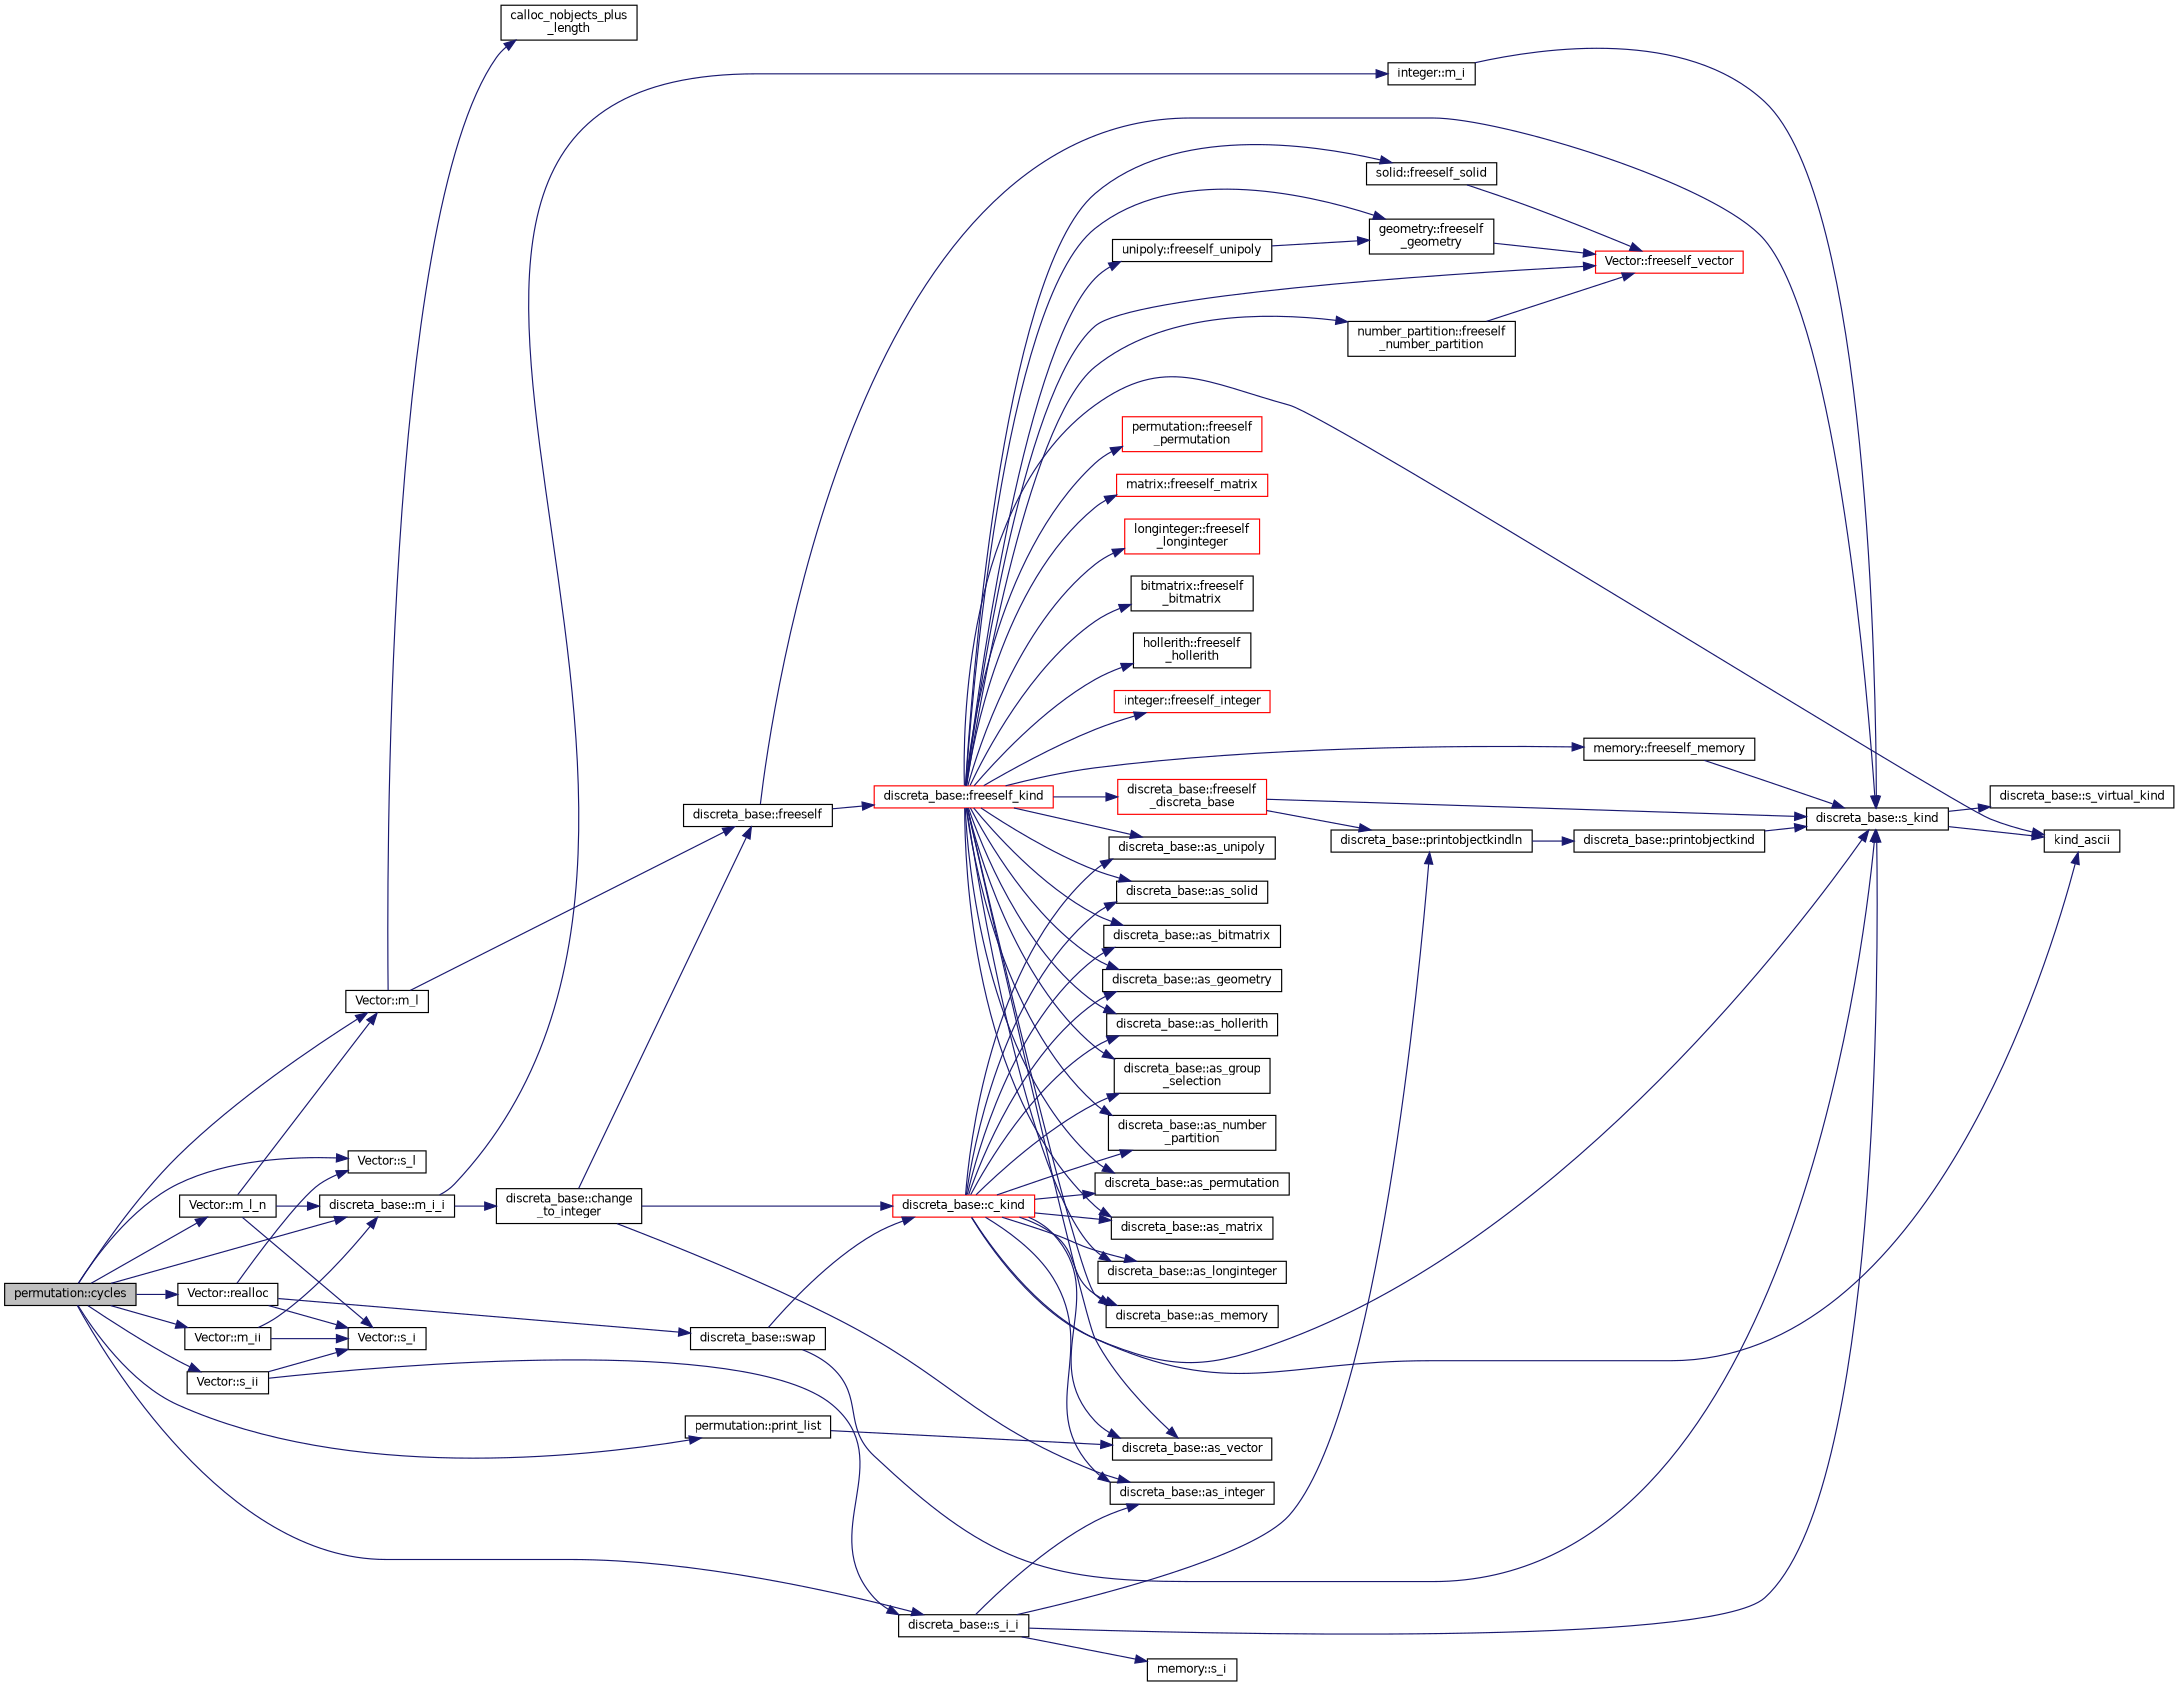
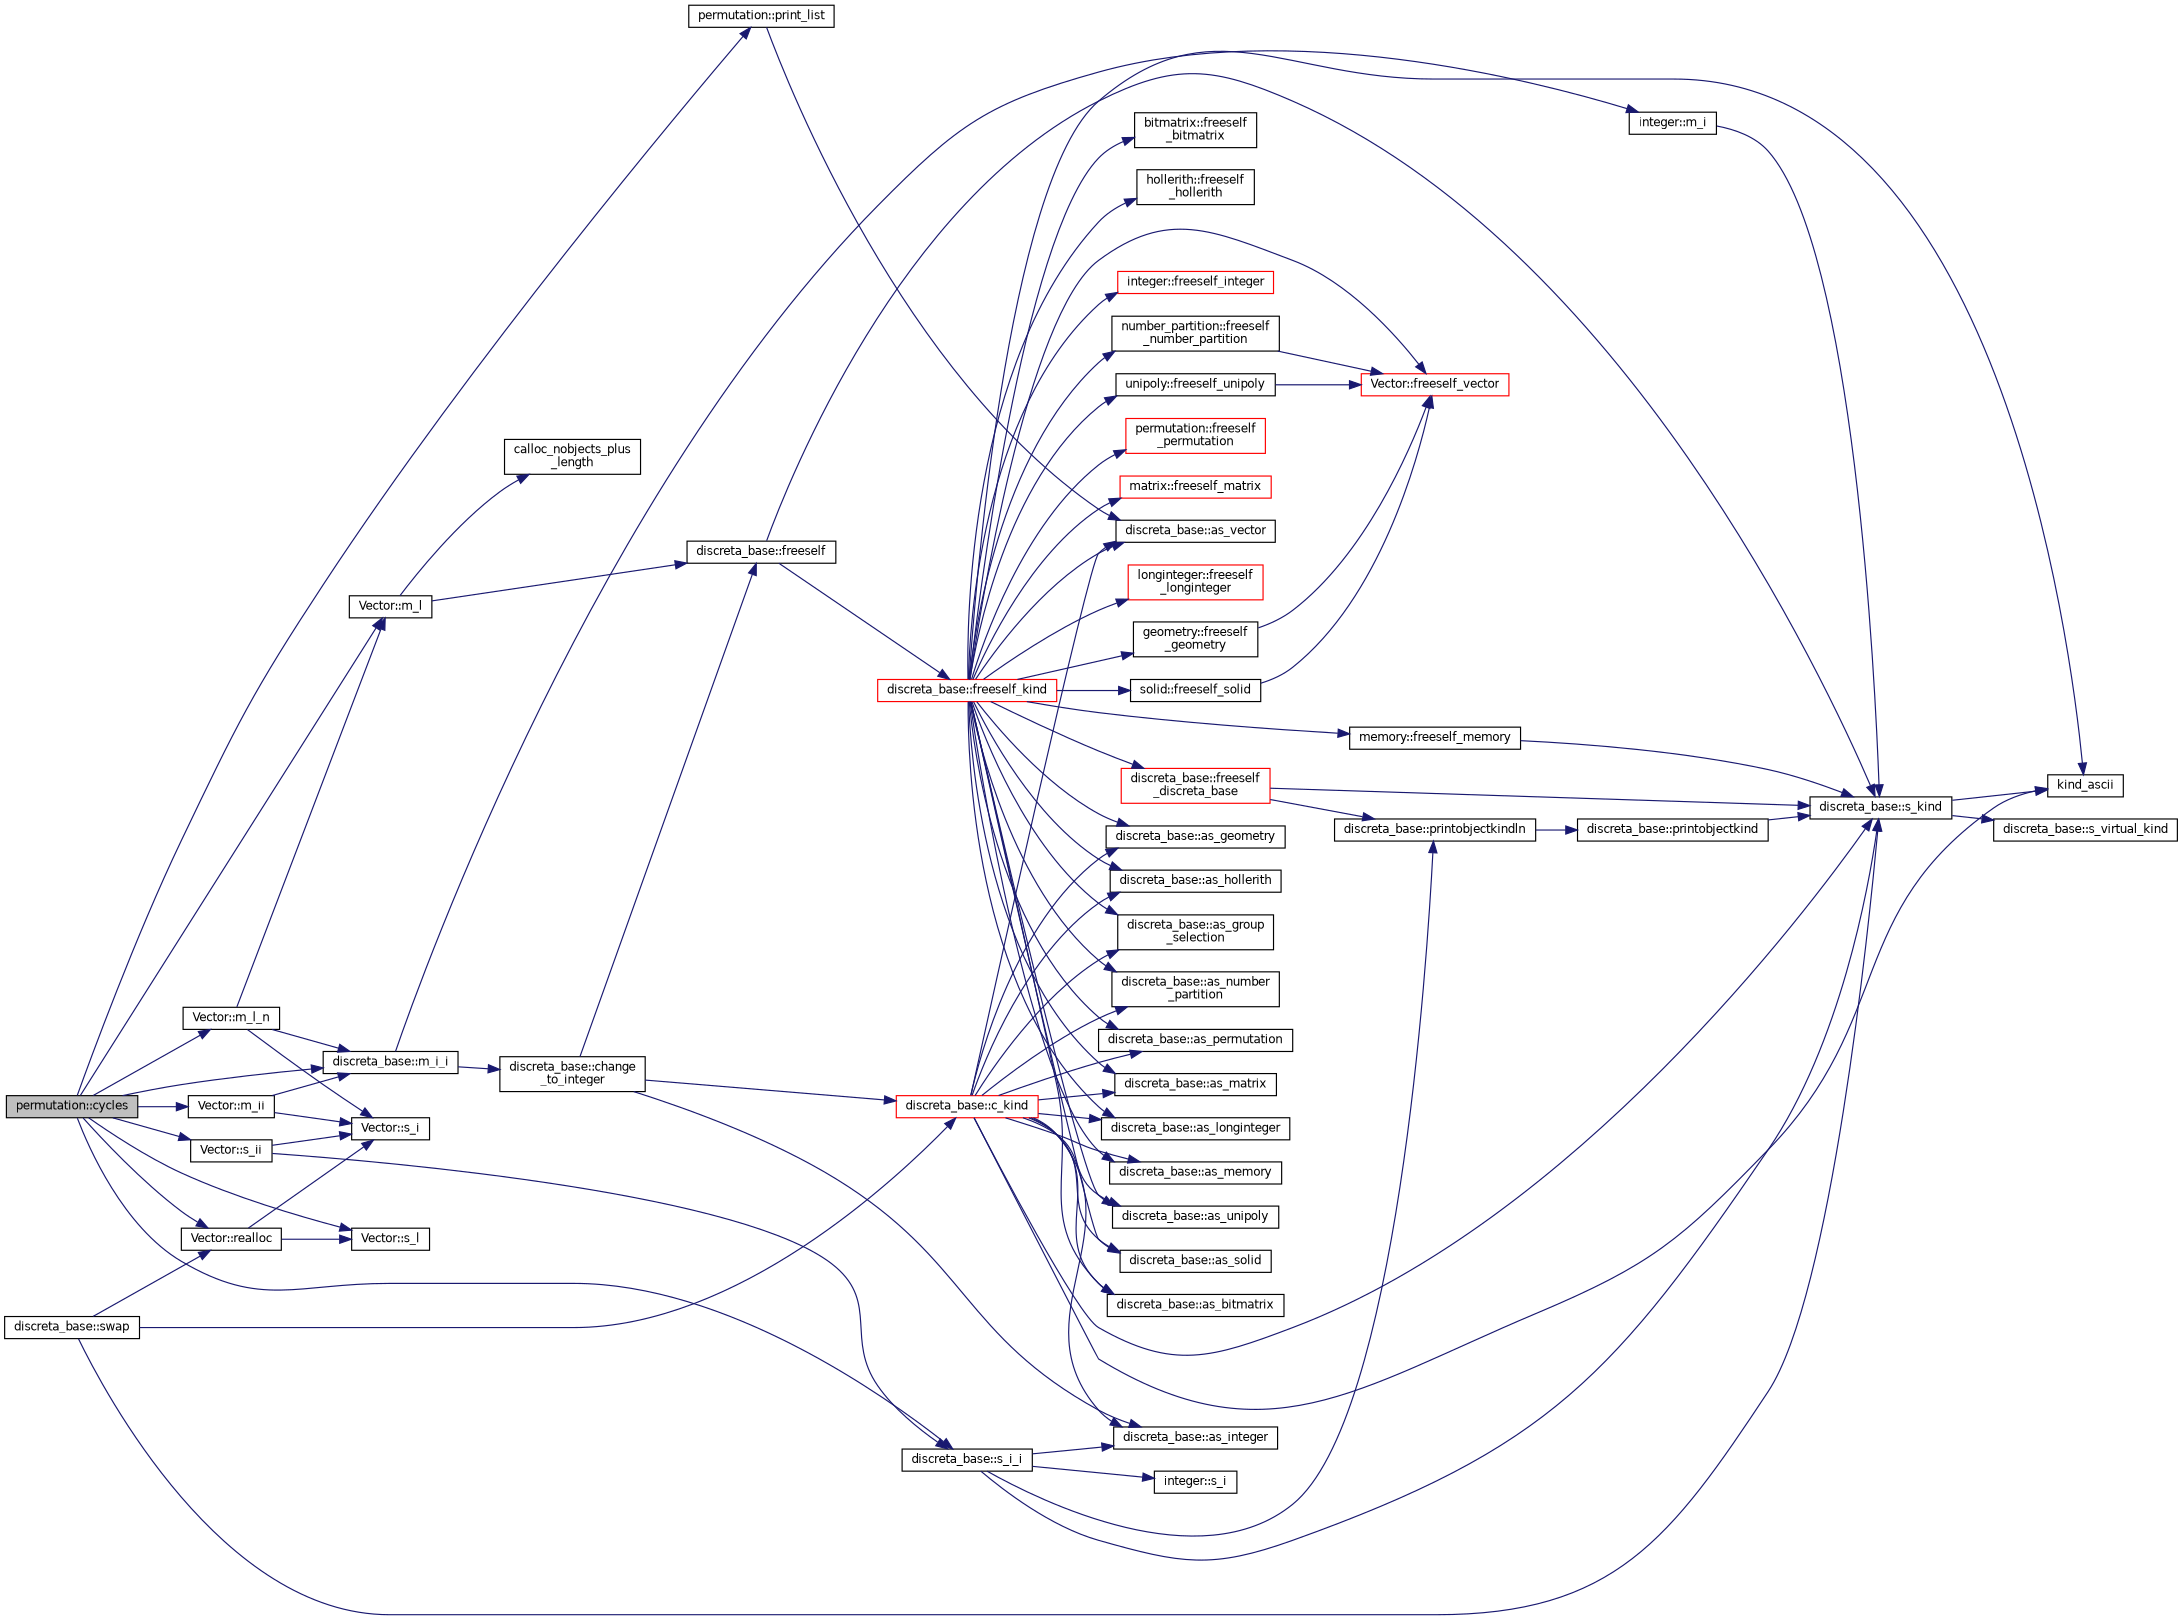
edge "unipoly::freeself_unipoly" -> "geometry::freeself _geometry": now "unipoly::freeself_unipoly" -> "Vector::freeself_vector"
edge "Vector::realloc" -> "discreta_base::swap": reversed
node "memory::s_i": label "memory::s_i" -> "integer::s_i"
